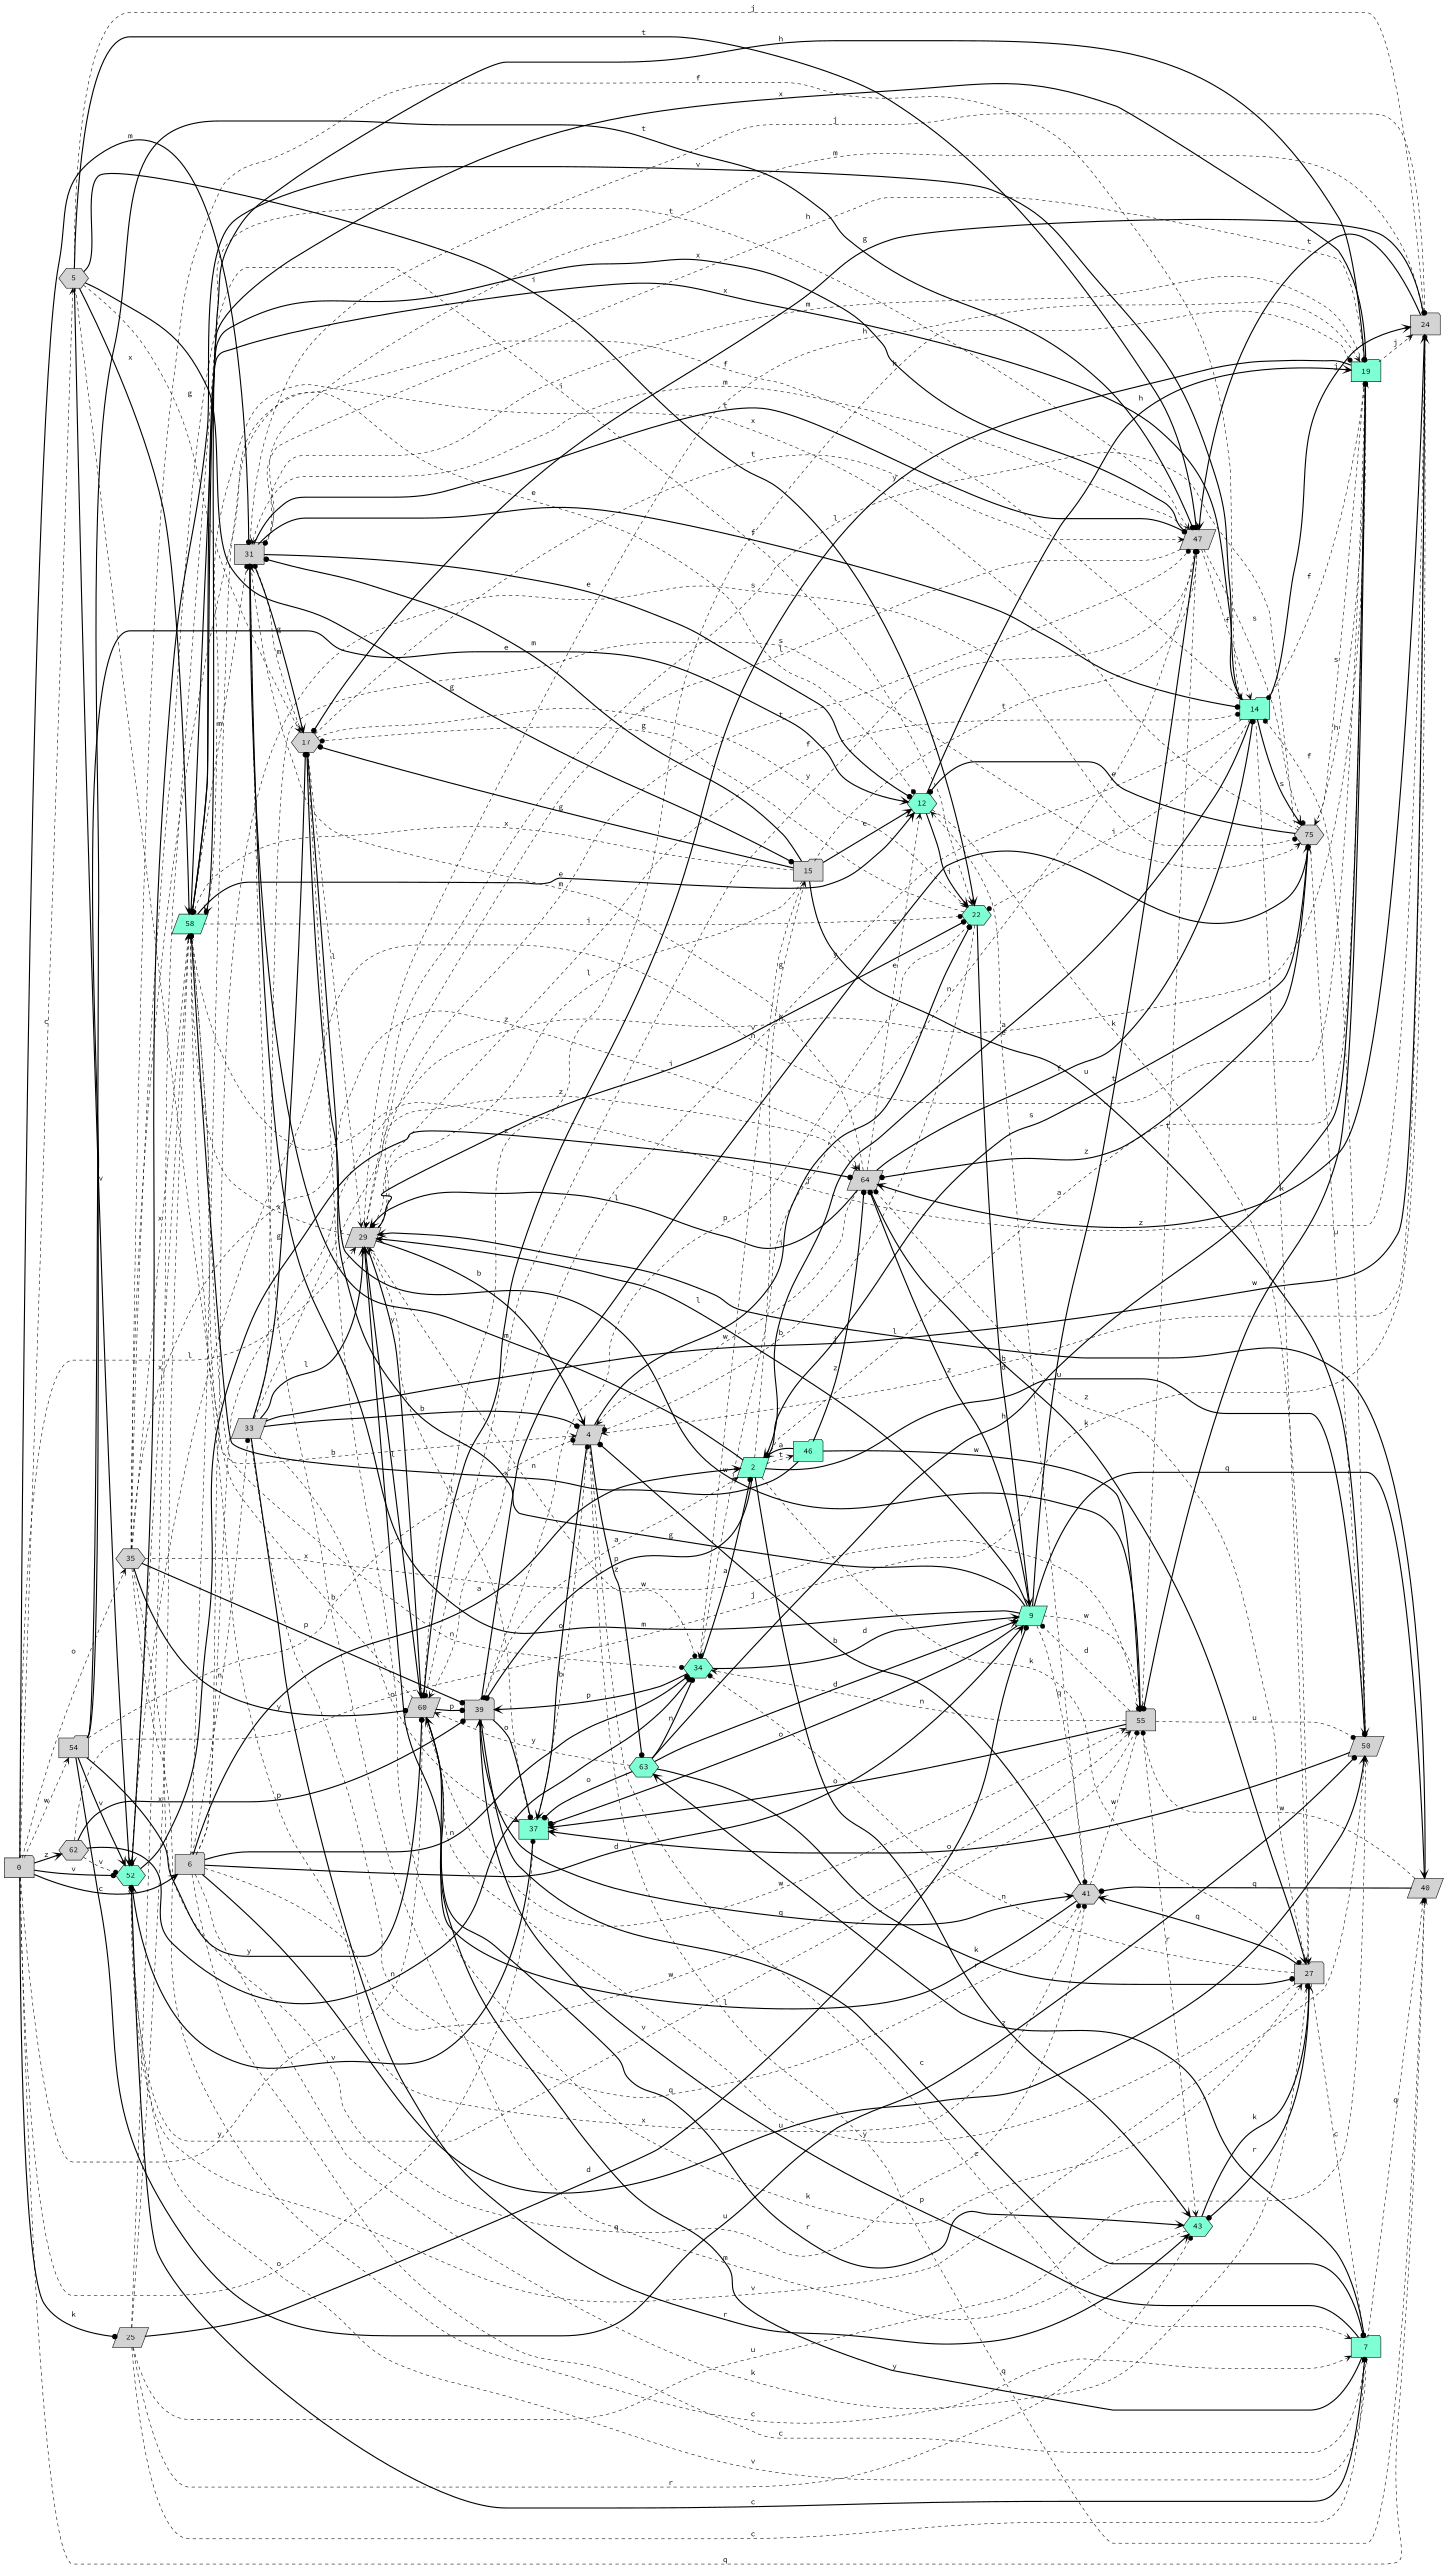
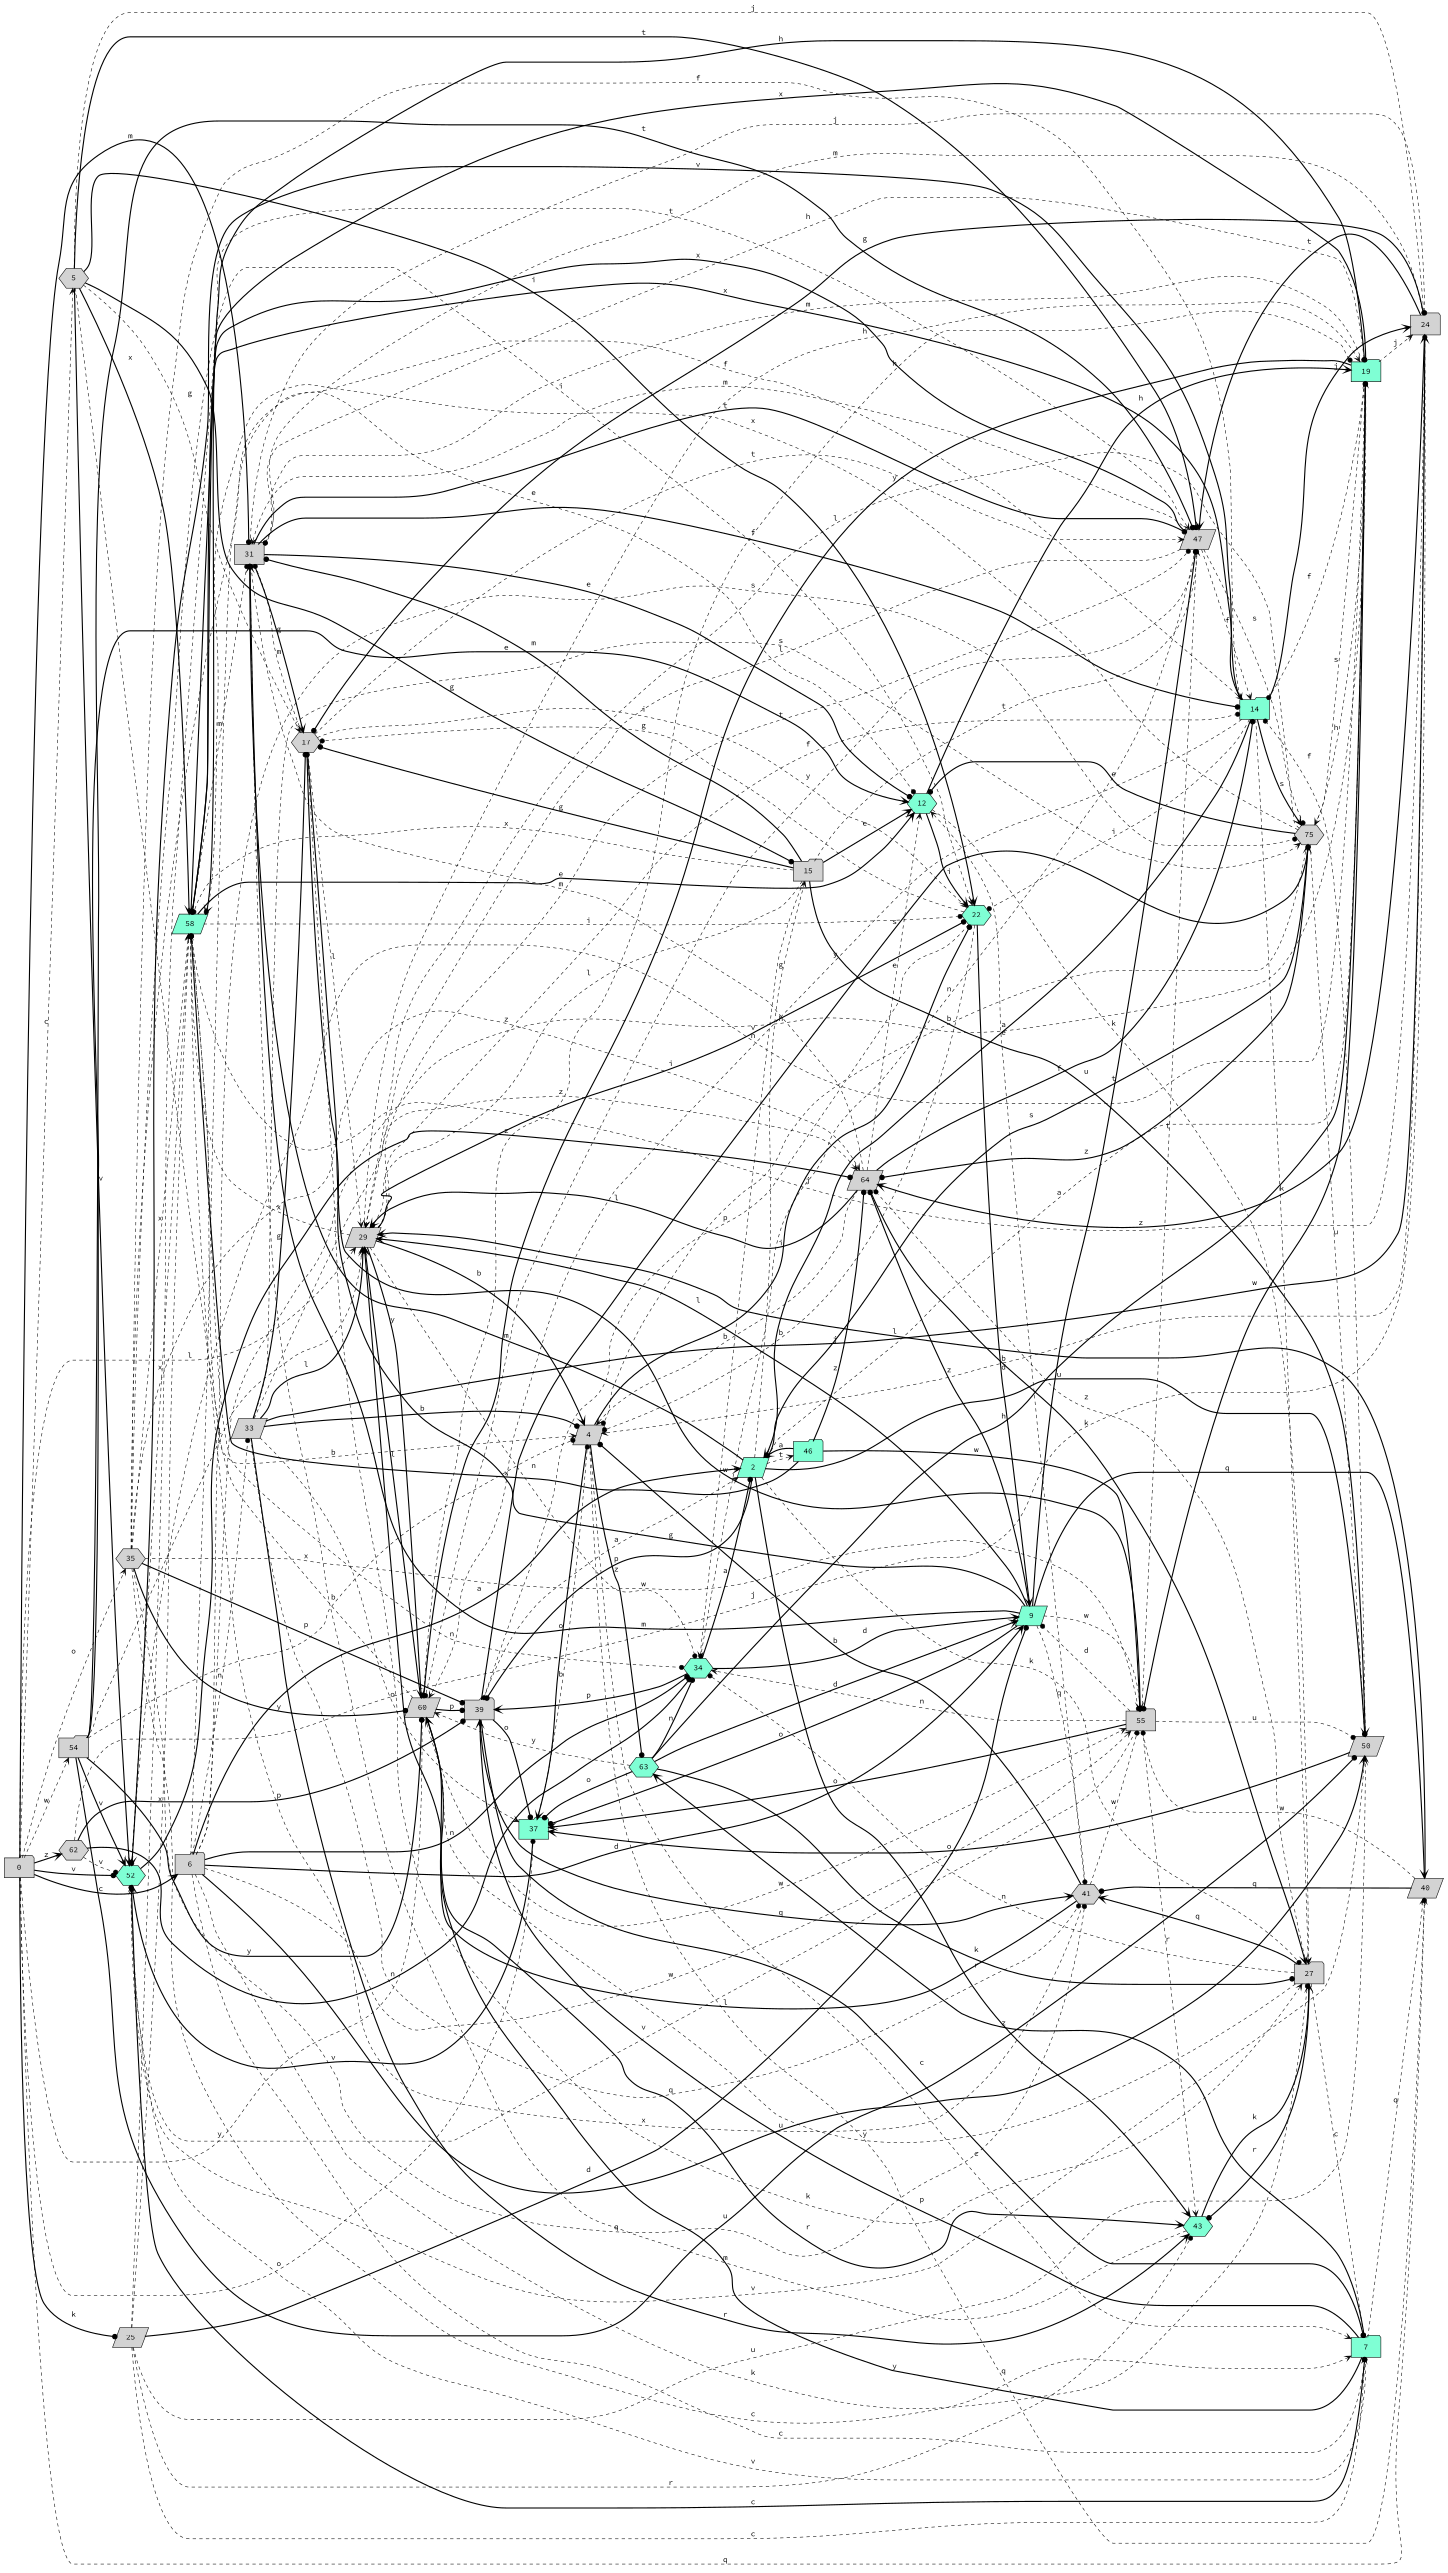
edge "15" -> "47": arrowhead dot -> vee
edge "75" -> "4": added, label "b"
edge "64" -> "4": label "w" -> "b"
edge "37" -> "29": now "54" -> "29"
